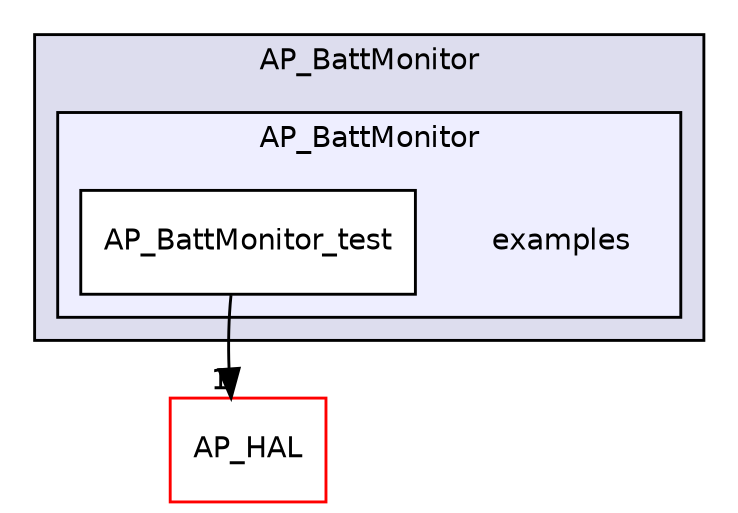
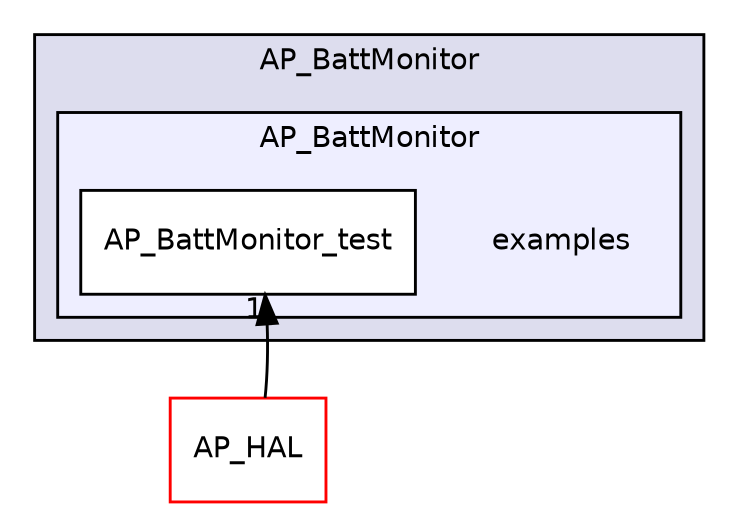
edge "AP_BattMonitor_test" -> "AP_HAL": reversed
